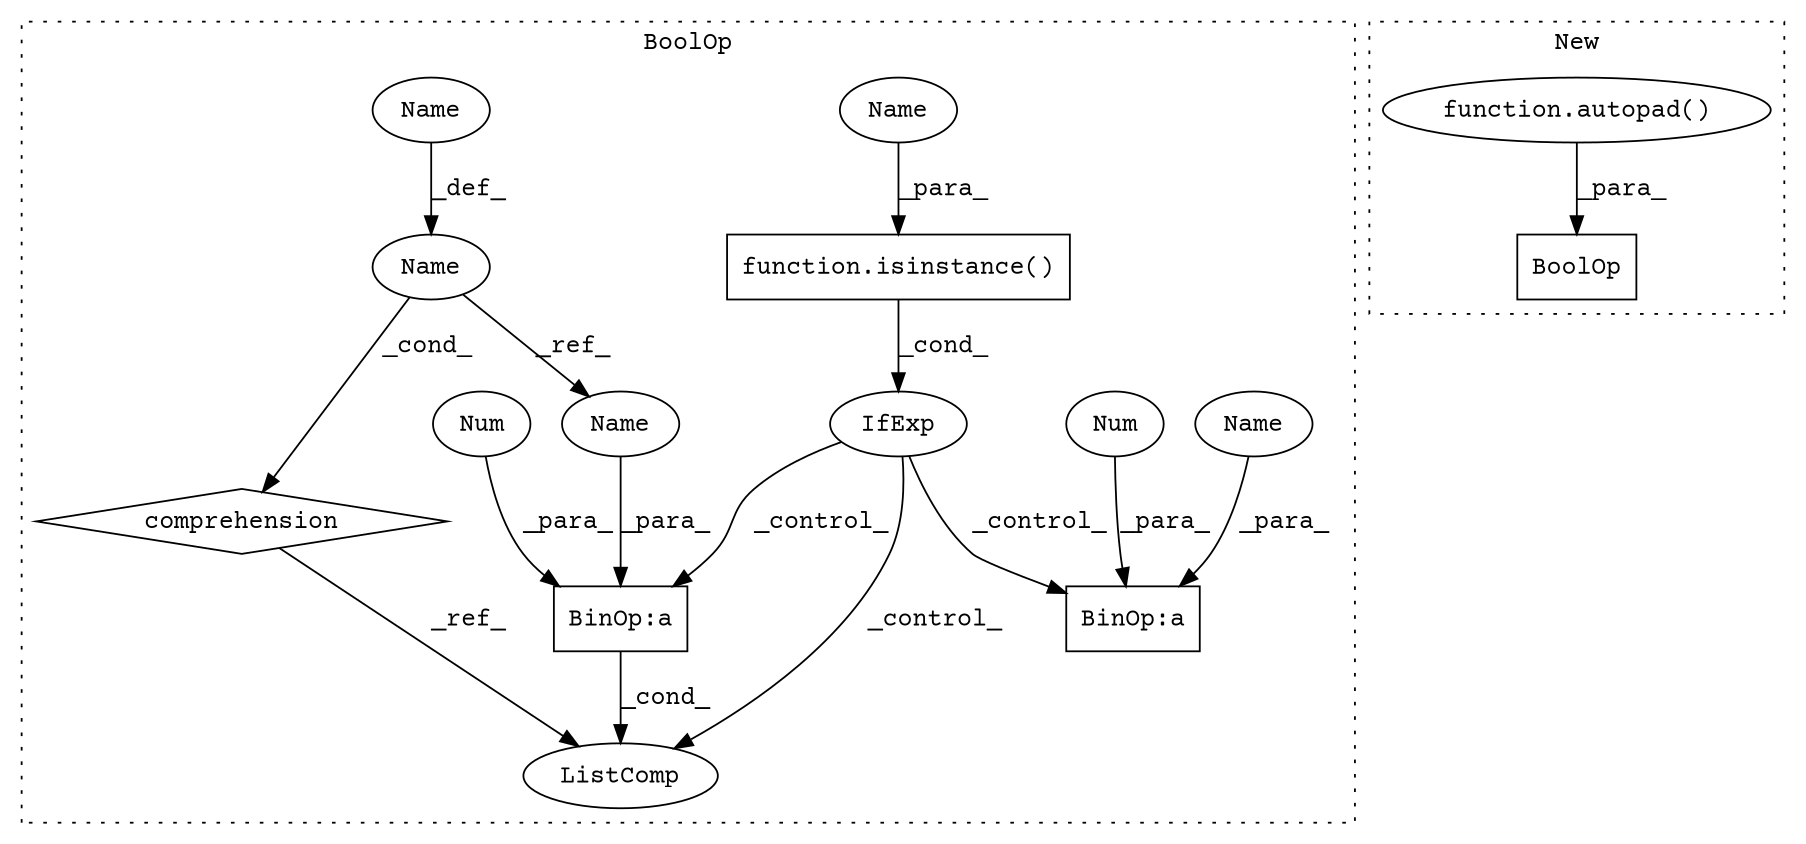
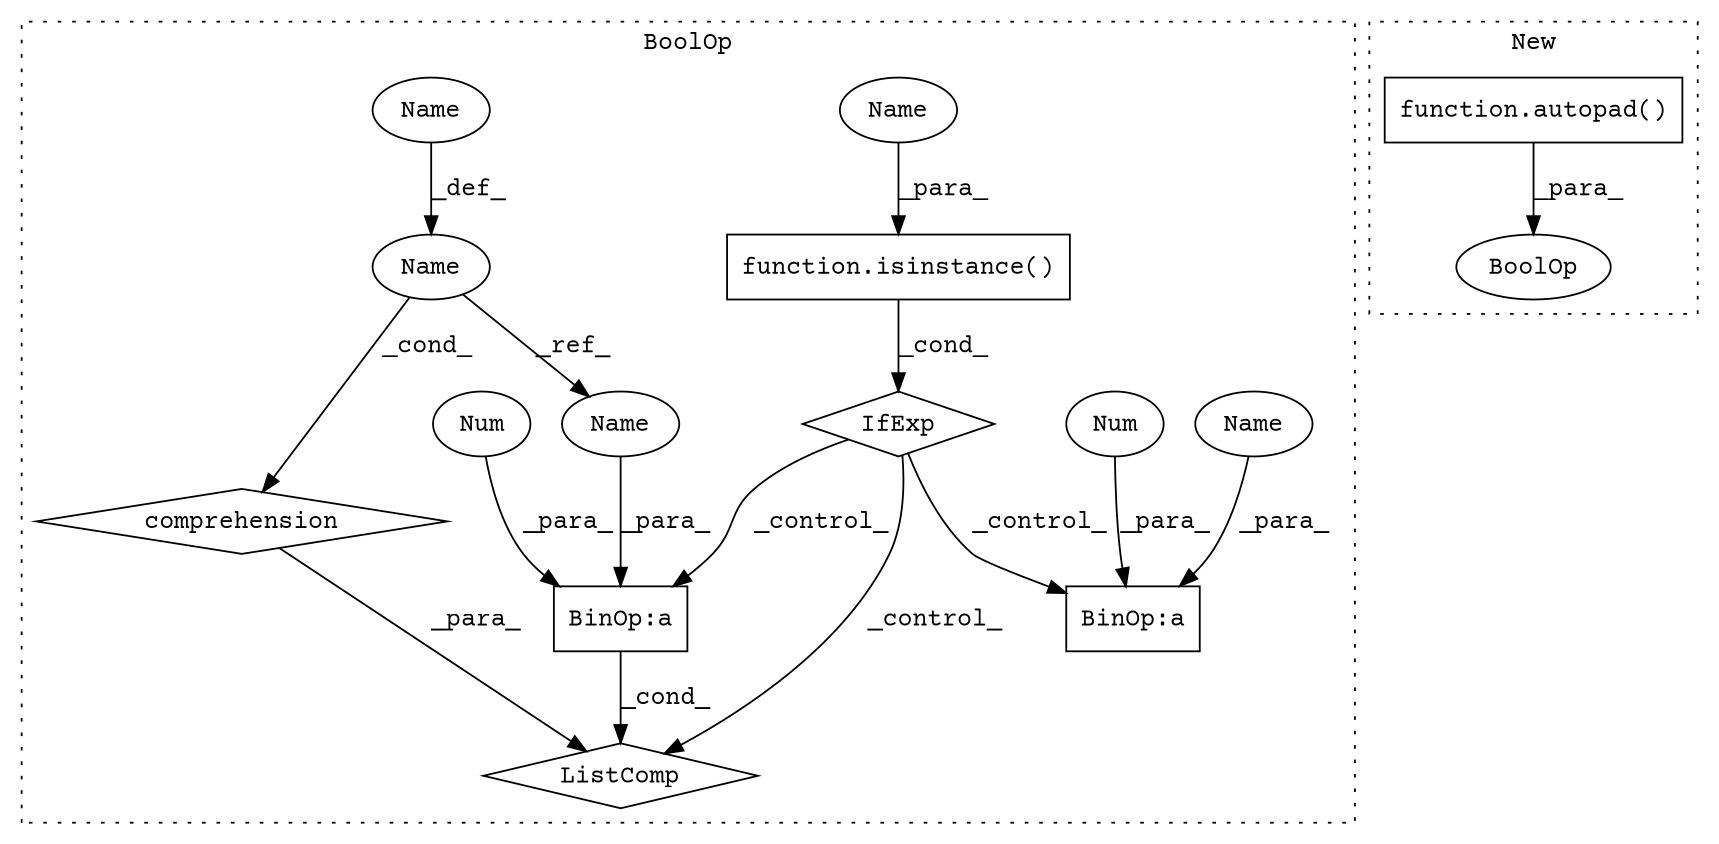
node "function.autopad()": shape ellipse -> box
node "BoolOp": shape box -> ellipse
node "IfExp": shape ellipse -> diamond
edge "comprehension" -> "ListComp": label "_ref_" -> "_para_"
node "ListComp": shape ellipse -> diamond
